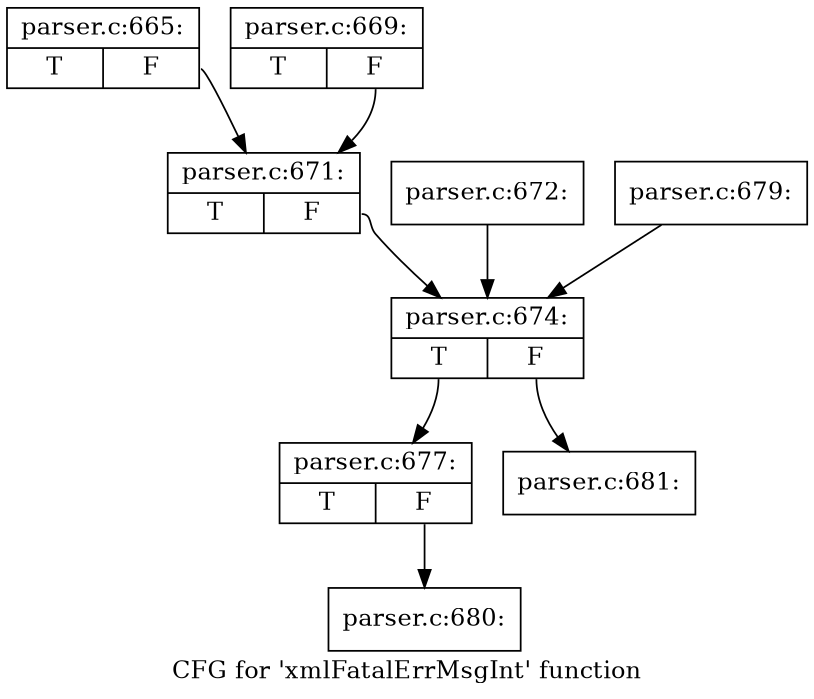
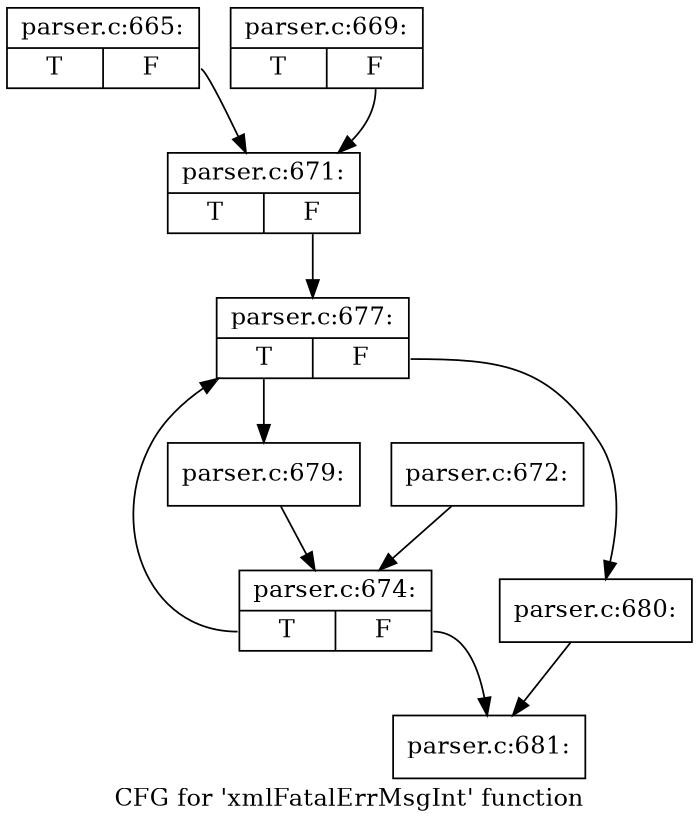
edge "parser.c:671:" -> "parser.c:674:": now "parser.c:671:" -> "parser.c:677:"
edge "parser.c:677:" -> "parser.c:679:": added
edge "parser.c:680:" -> "parser.c:681:": added
